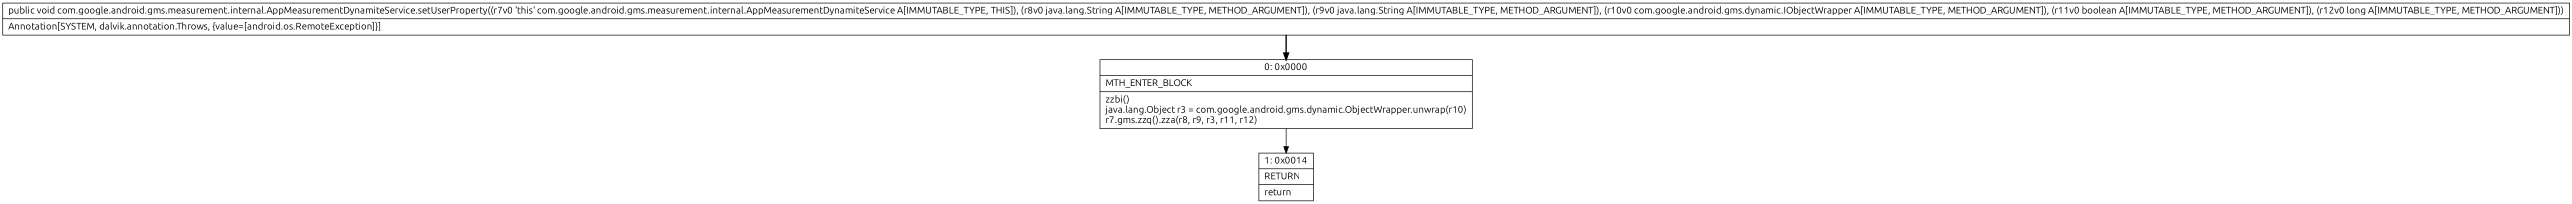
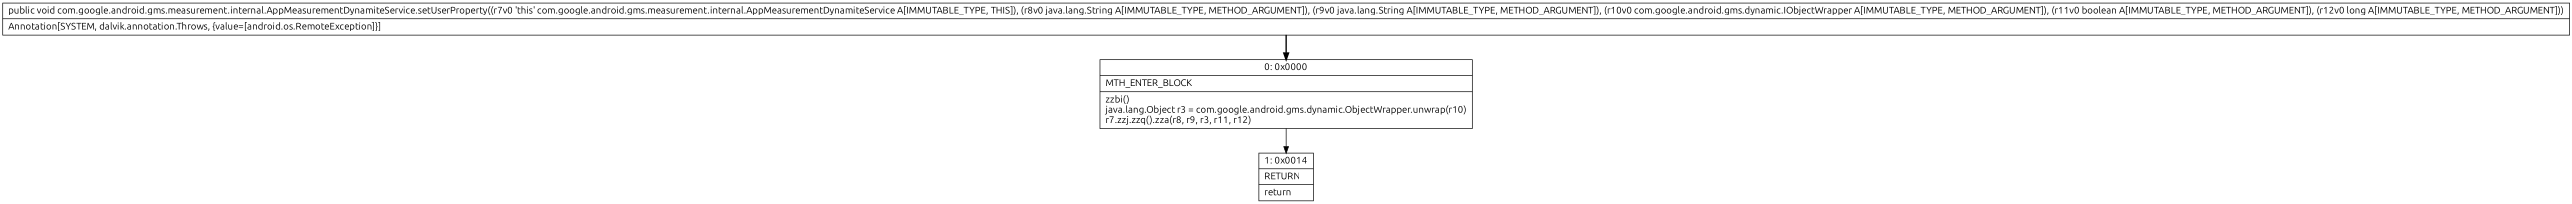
node "0: 0x0000": text "r7.gms.zzq().zza(r8, r9, r3, r11, r12)" -> "r7.zzj.zzq().zza(r8, r9, r3, r11, r12)"
